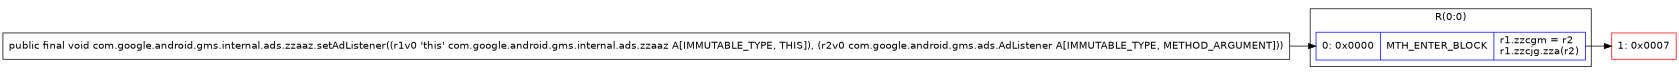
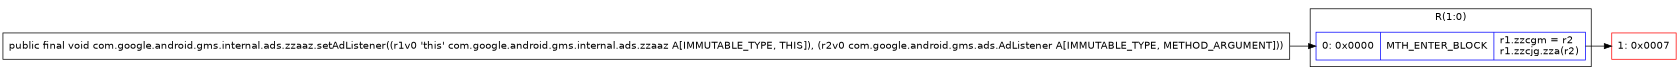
cluster "R(0:0)": label "R(0:0)" -> "R(1:0)"
